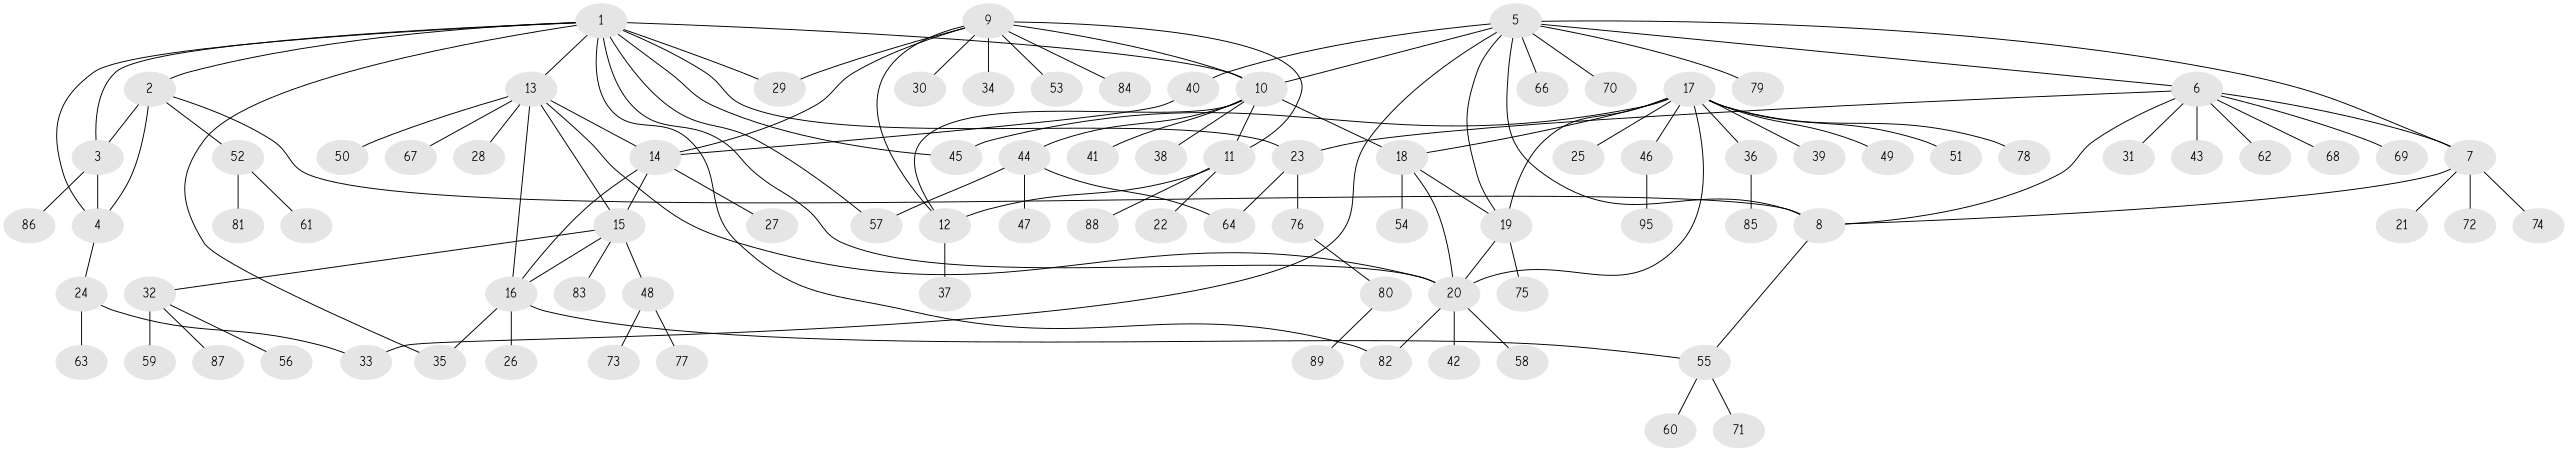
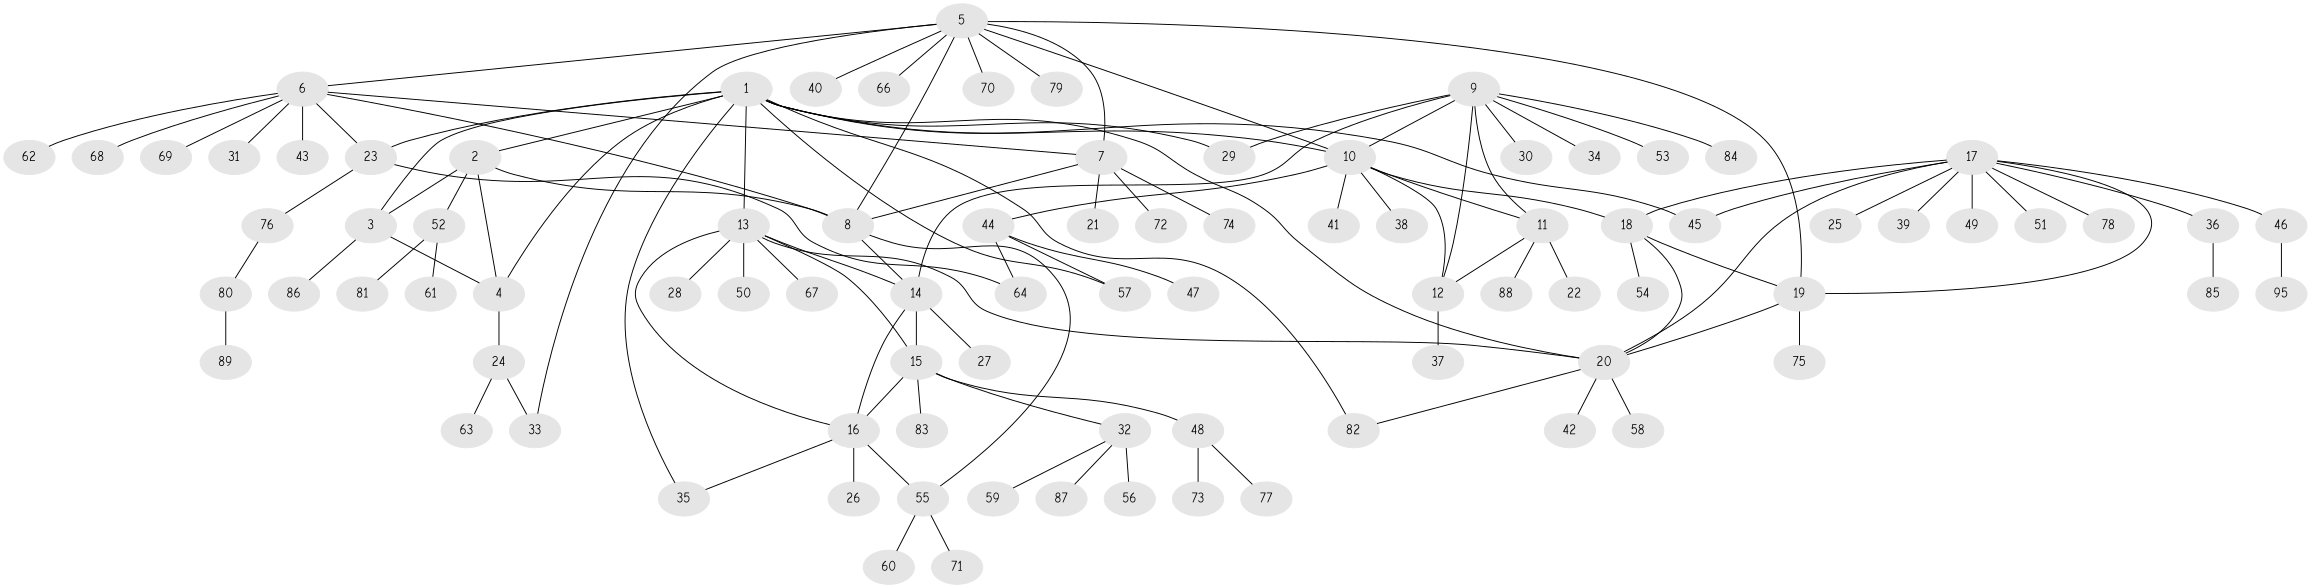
edge "40" -- "14": now "8" -- "14"
